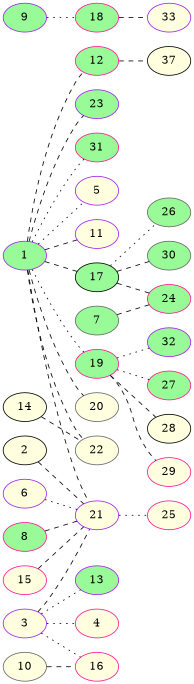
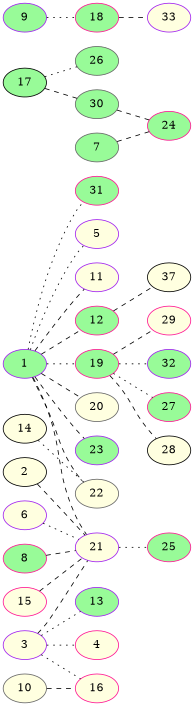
edge "1" -- "17": removed
edge "17" -- "24": now "30" -- "24"
edge "14" -- "22": style dashed -> dotted
node "25": fillcolor lightyellow -> palegreen
